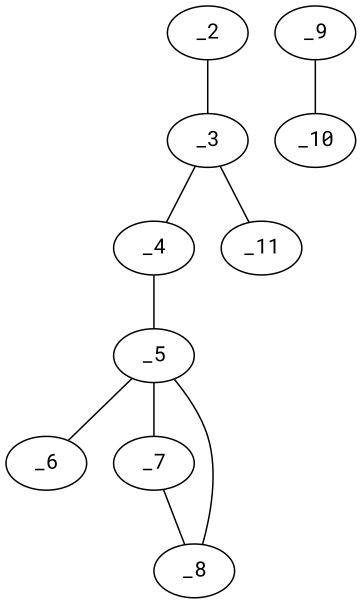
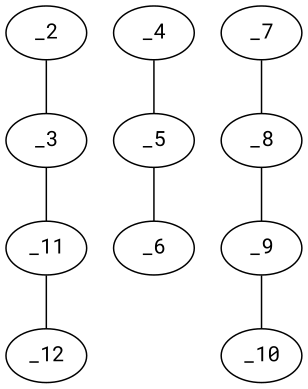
edge "_3" -- "_4": removed
node "_12": added
edge "_5" -- "_7": removed
edge "_5" -- "_8": now "_9" -- "_8"
